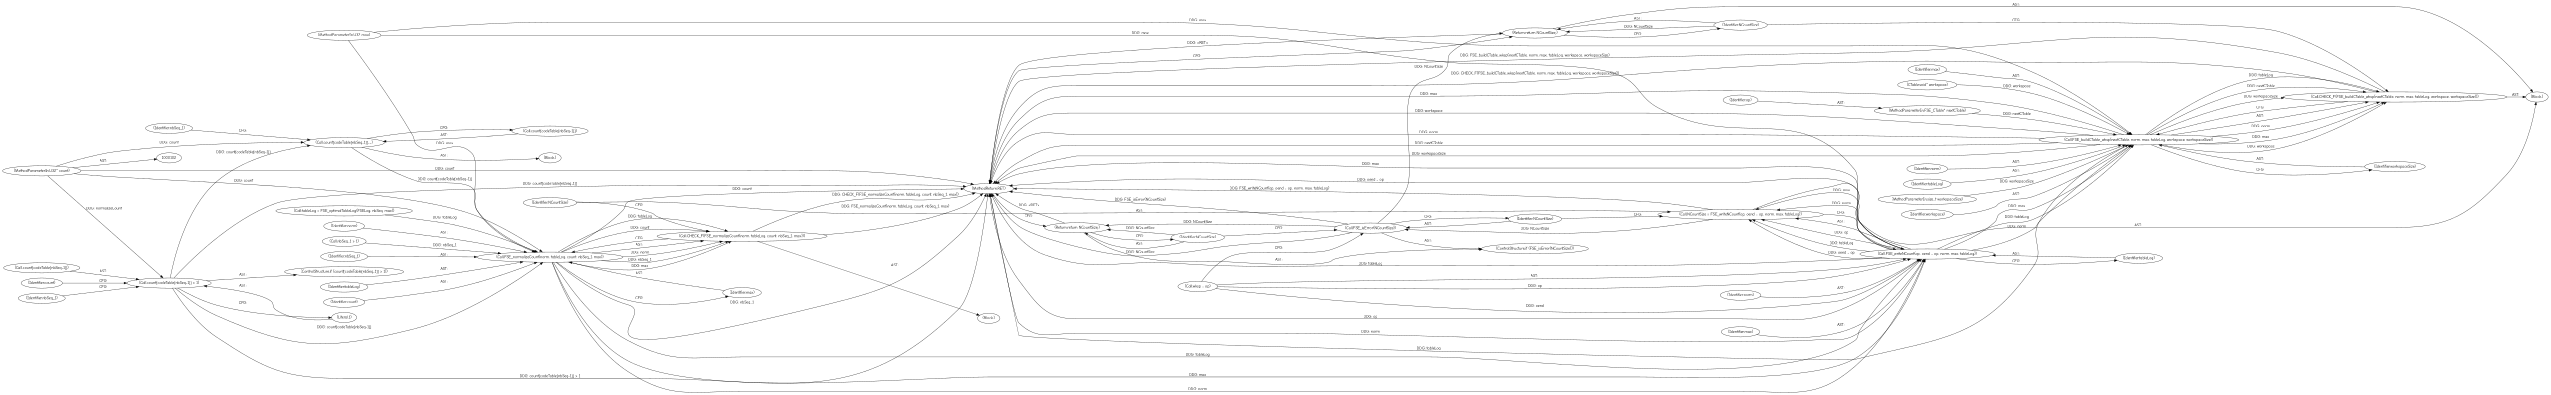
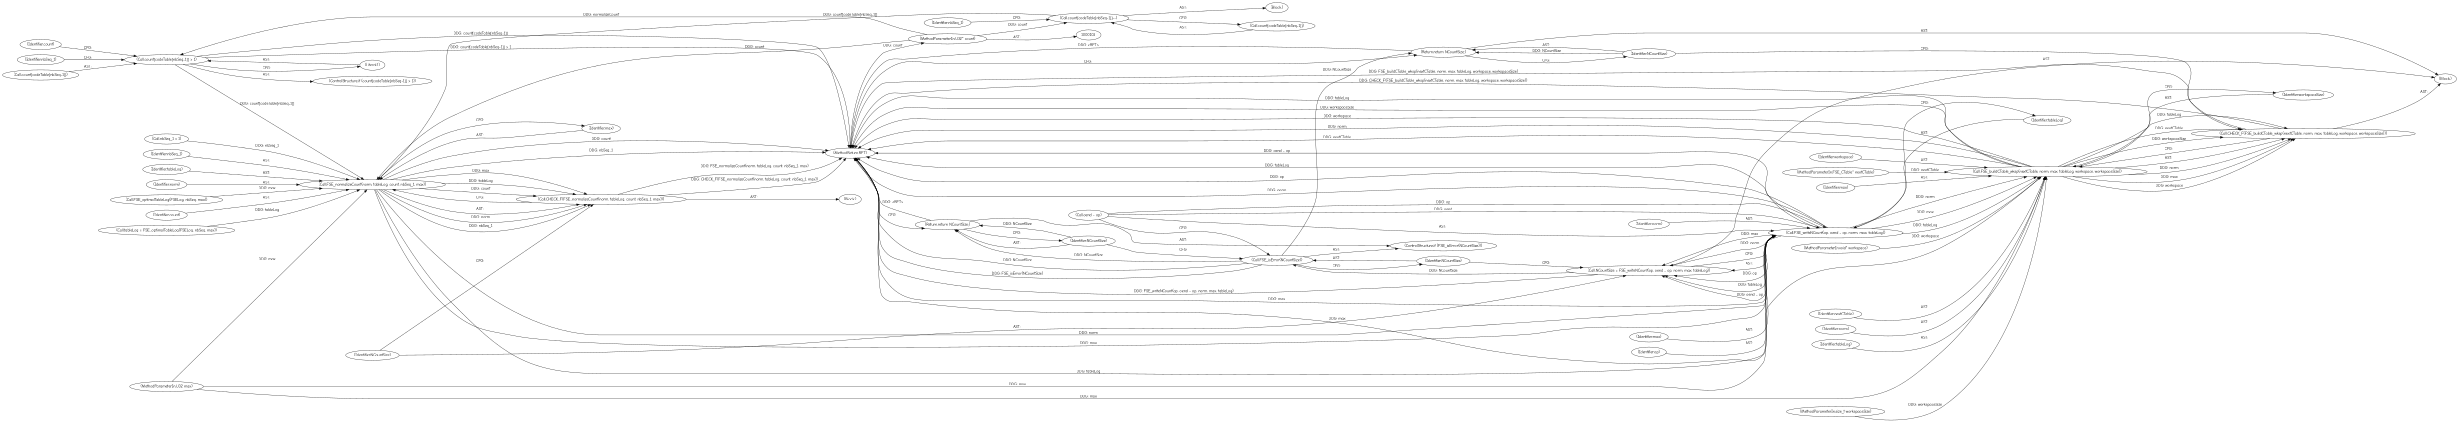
node "(CTable,void* workspace)": label "(CTable,void* workspace)" -> "(MethodParameterIn,void* workspace)"
edge "(Identifier,op)" -> "(MethodParameterIn,FSE_CTable* nextCTable)": now "(Identifier,op)" -> "(Call,FSE_writeNCount(op, oend - op, norm, max, tableLog))"
edge "(MethodParameterIn,U32* count)" -> "(MethodReturn,RET)": reversed
edge "(Call,count[codeTable[nbSeq-1]] > 1)" -> "(Call,count[codeTable[nbSeq-1]]--)": removed, label "DDG: count[codeTable[nbSeq-1]]"
node "(Call,FSE_optimalTableLog(FSELog, nbSeq, max))": added
node "(Call,wksp - op)": label "(Call,wksp - op)" -> "(Call,oend - op)"
node "(Identifier,nextCTable)": added
